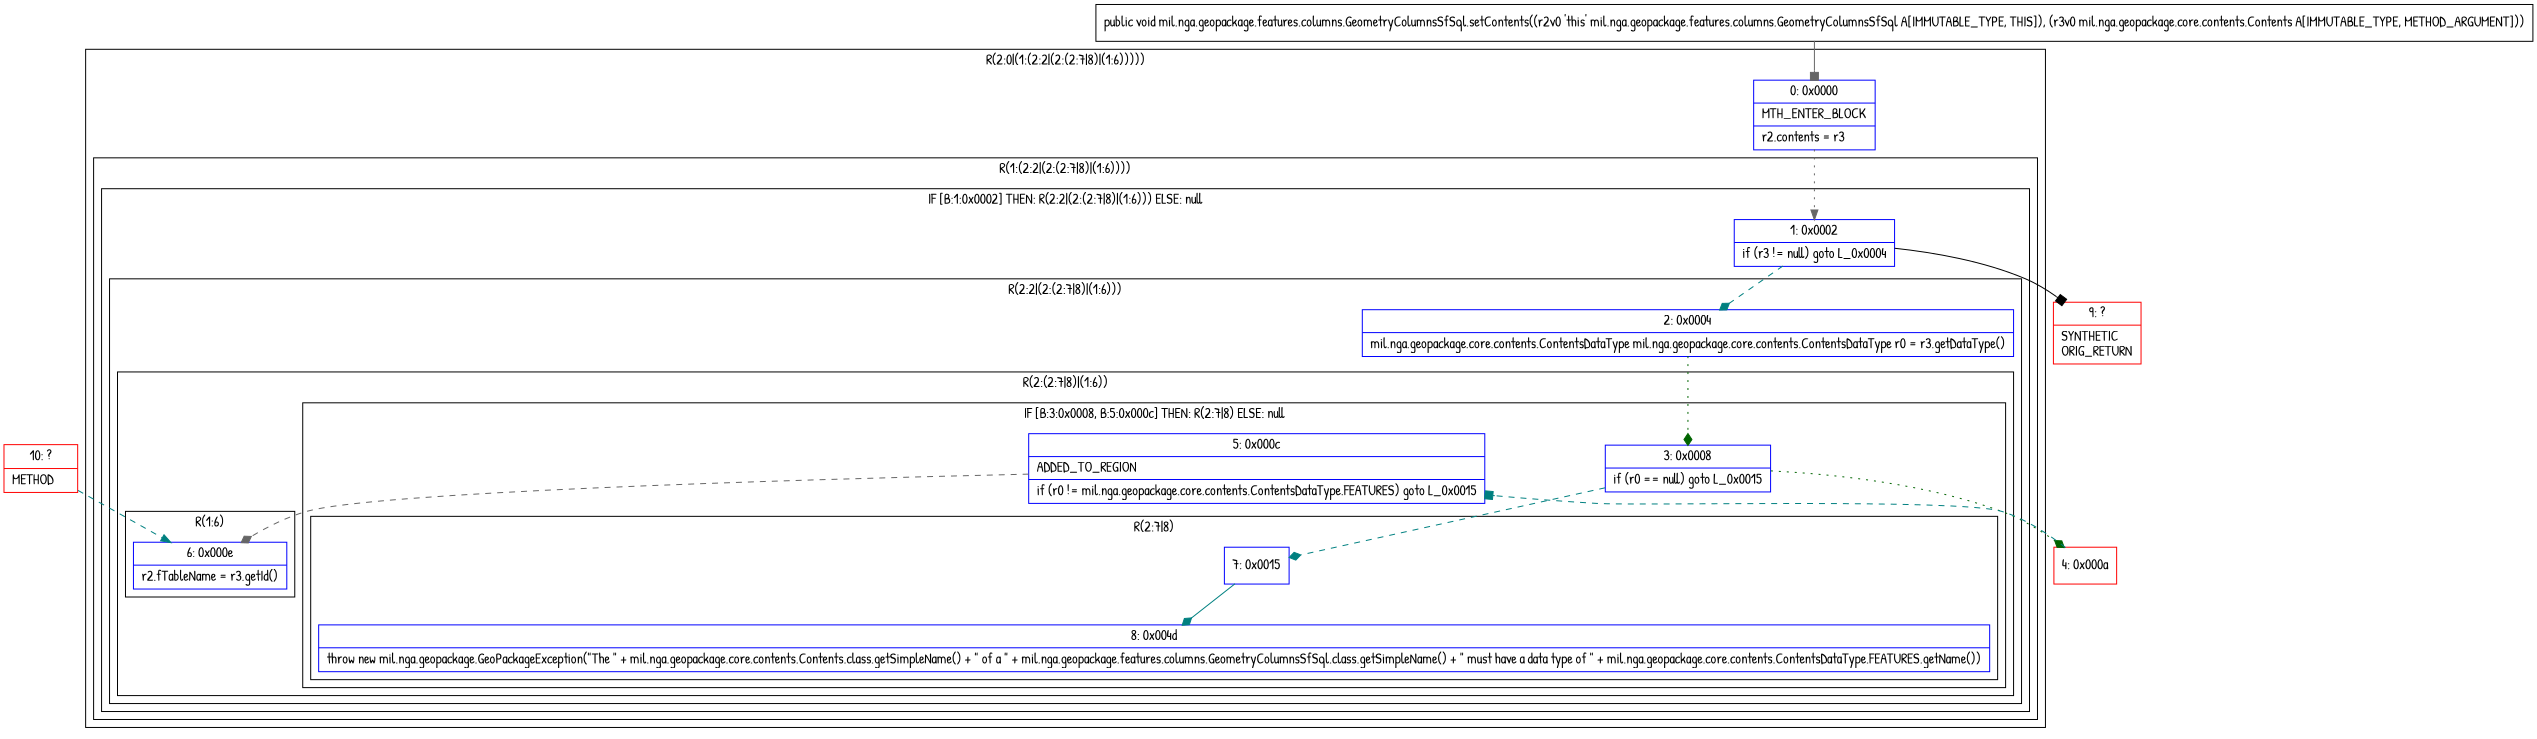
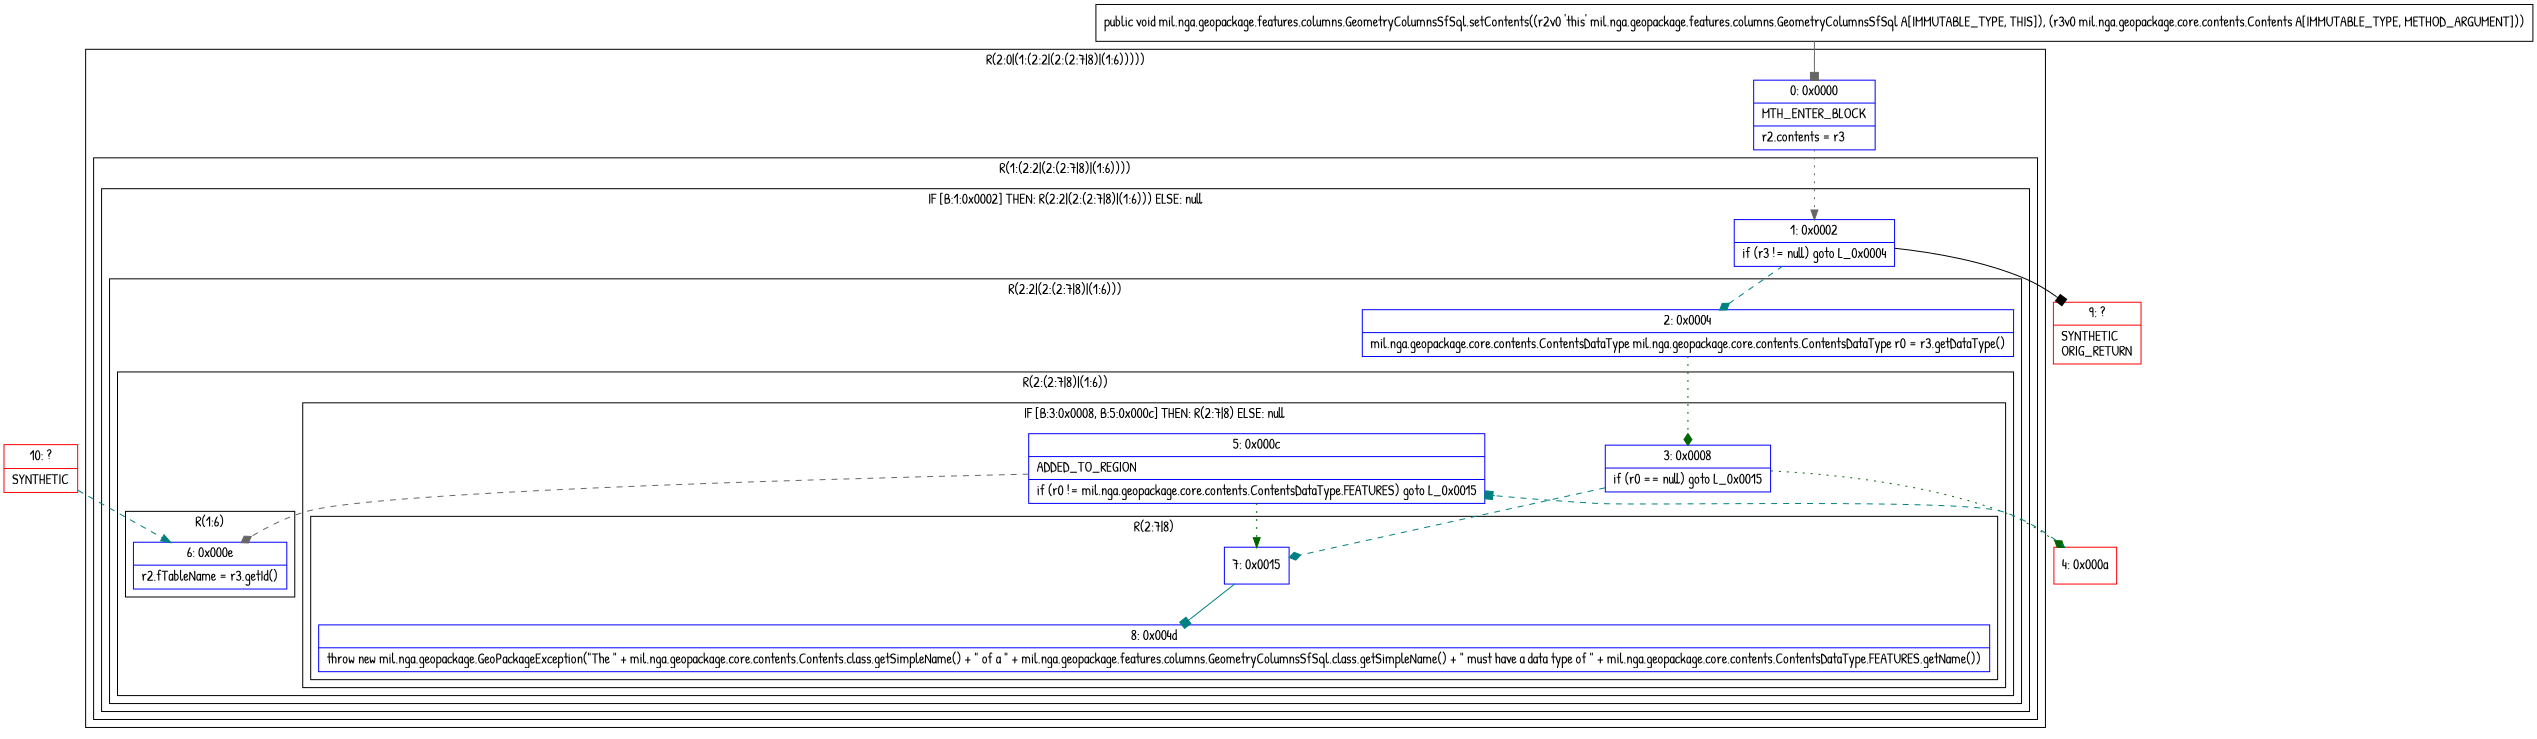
node "10: ?": text "METHOD" -> "SYNTHETIC"
edge "5: 0x000c" -> "7: 0x0015": added
edge "7: 0x0015" -> "8: 0x004d": arrowhead diamond -> box
